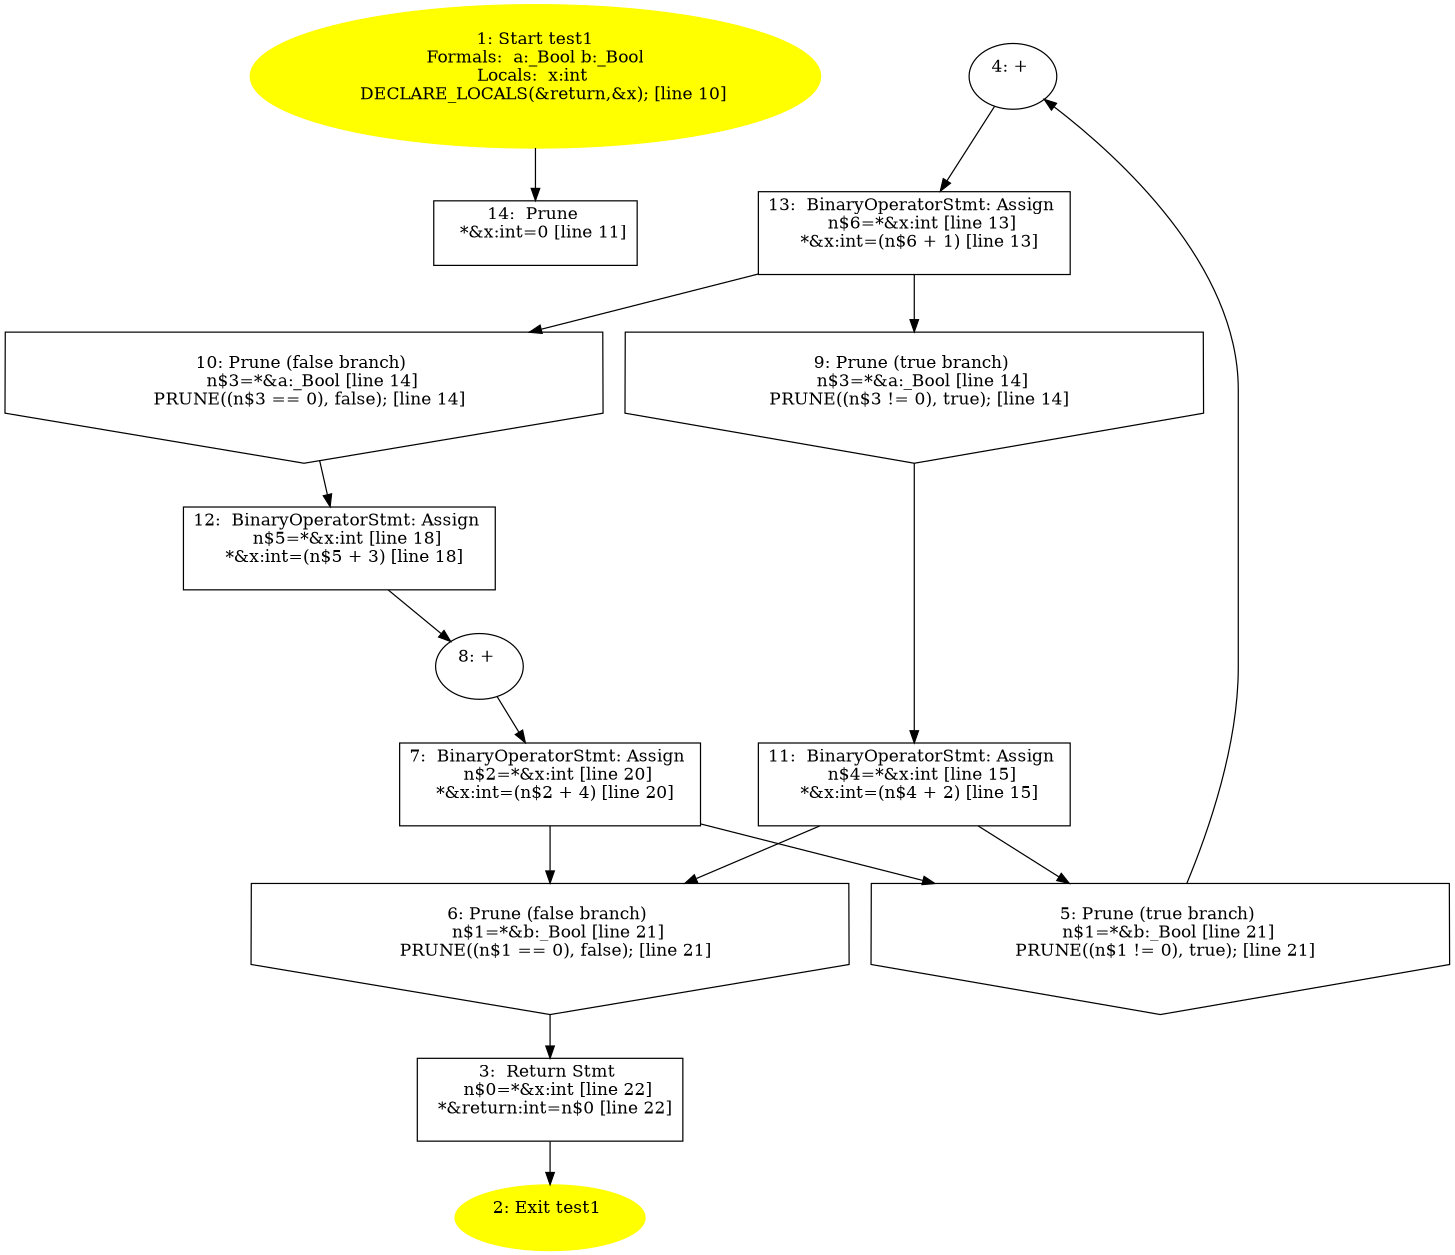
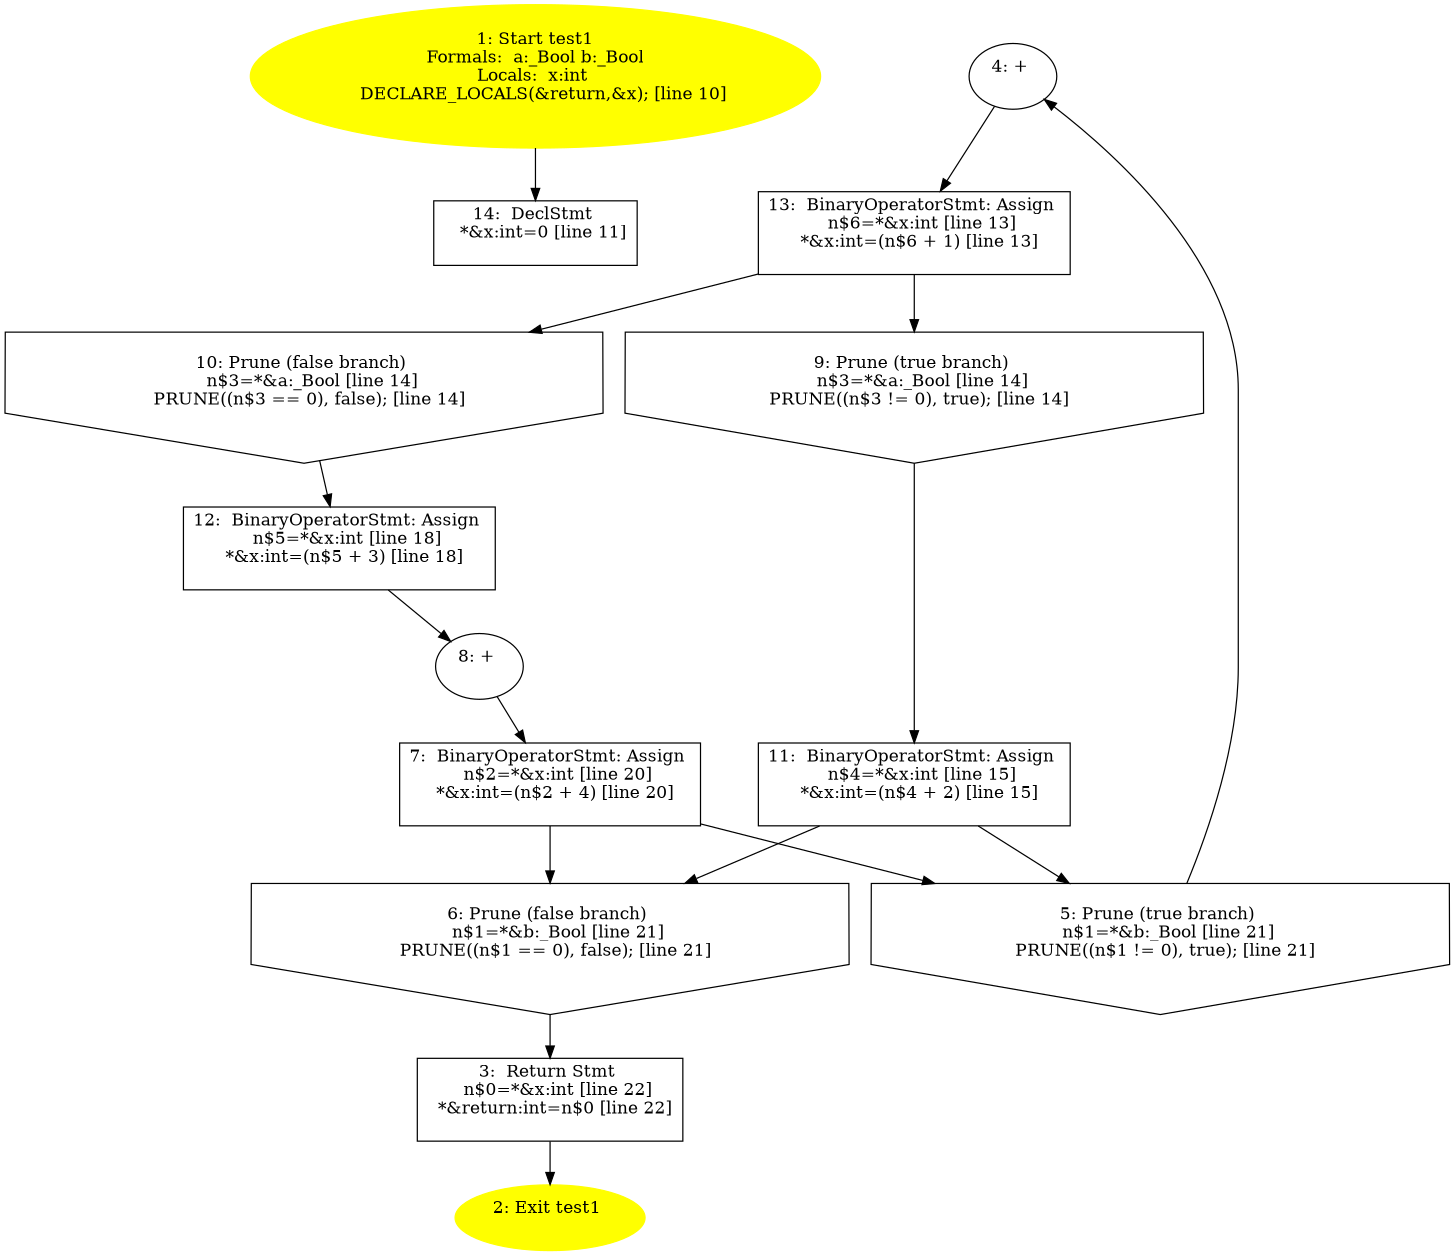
node "14:  Prune *&x:int=0 [line 11]": label "14:  Prune *&x:int=0 [line 11]" -> "14:  DeclStmt *&x:int=0 [line 11]"
